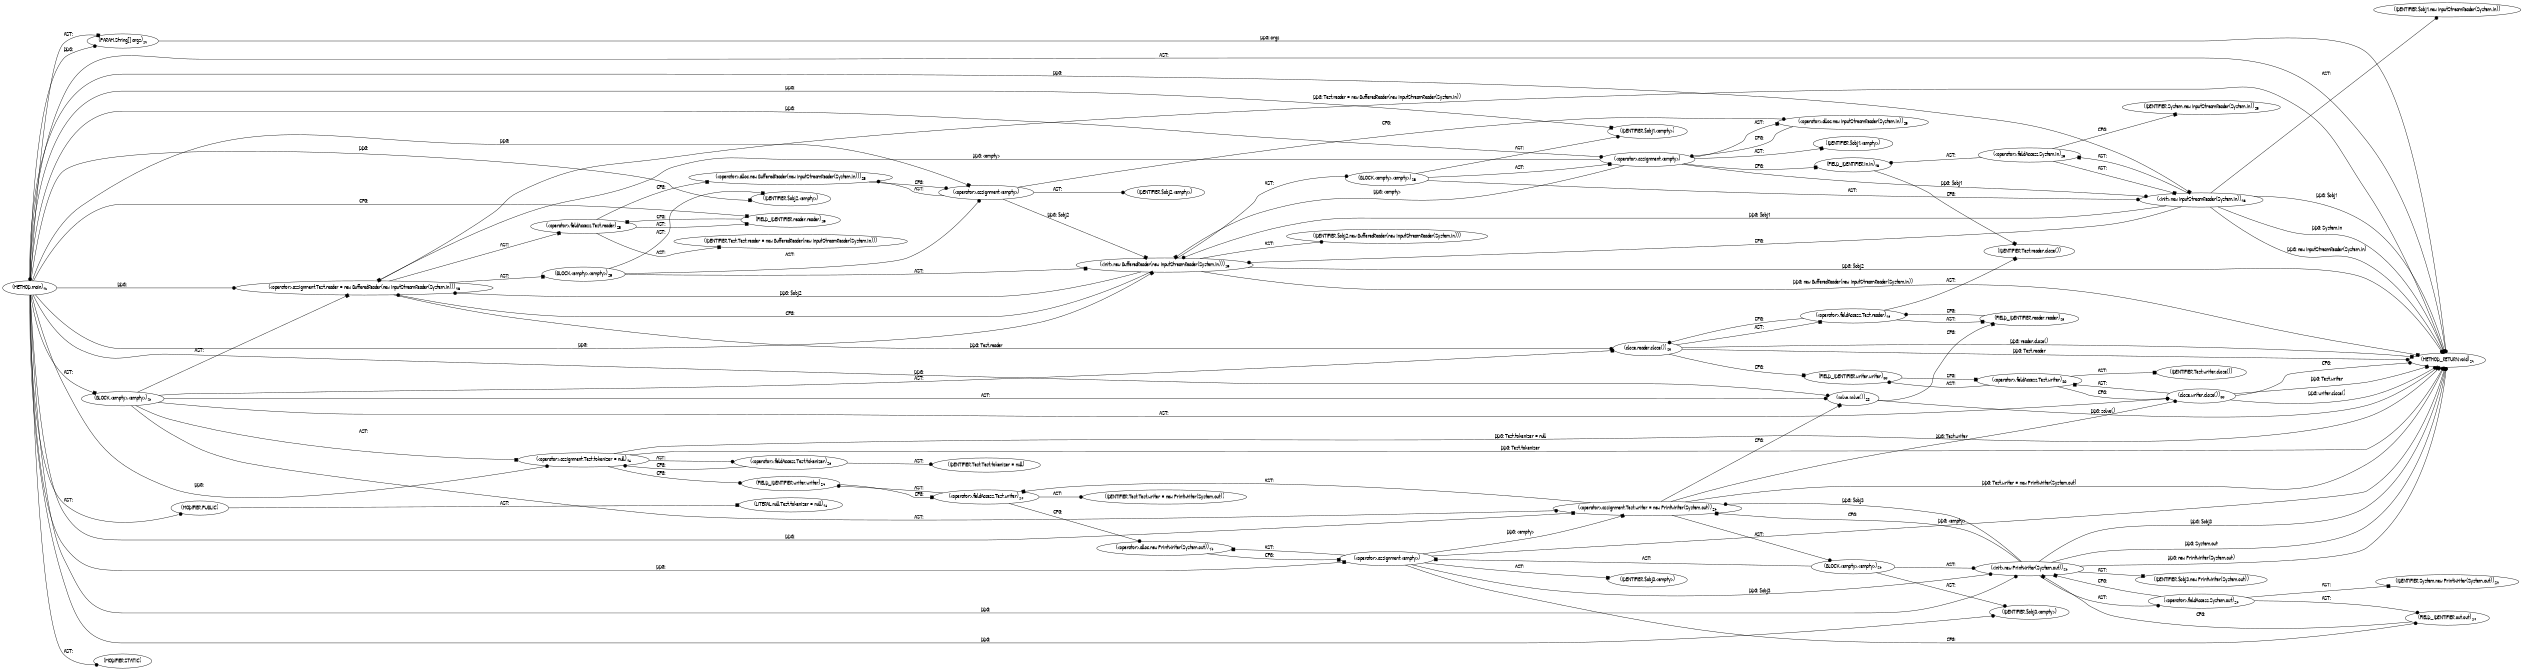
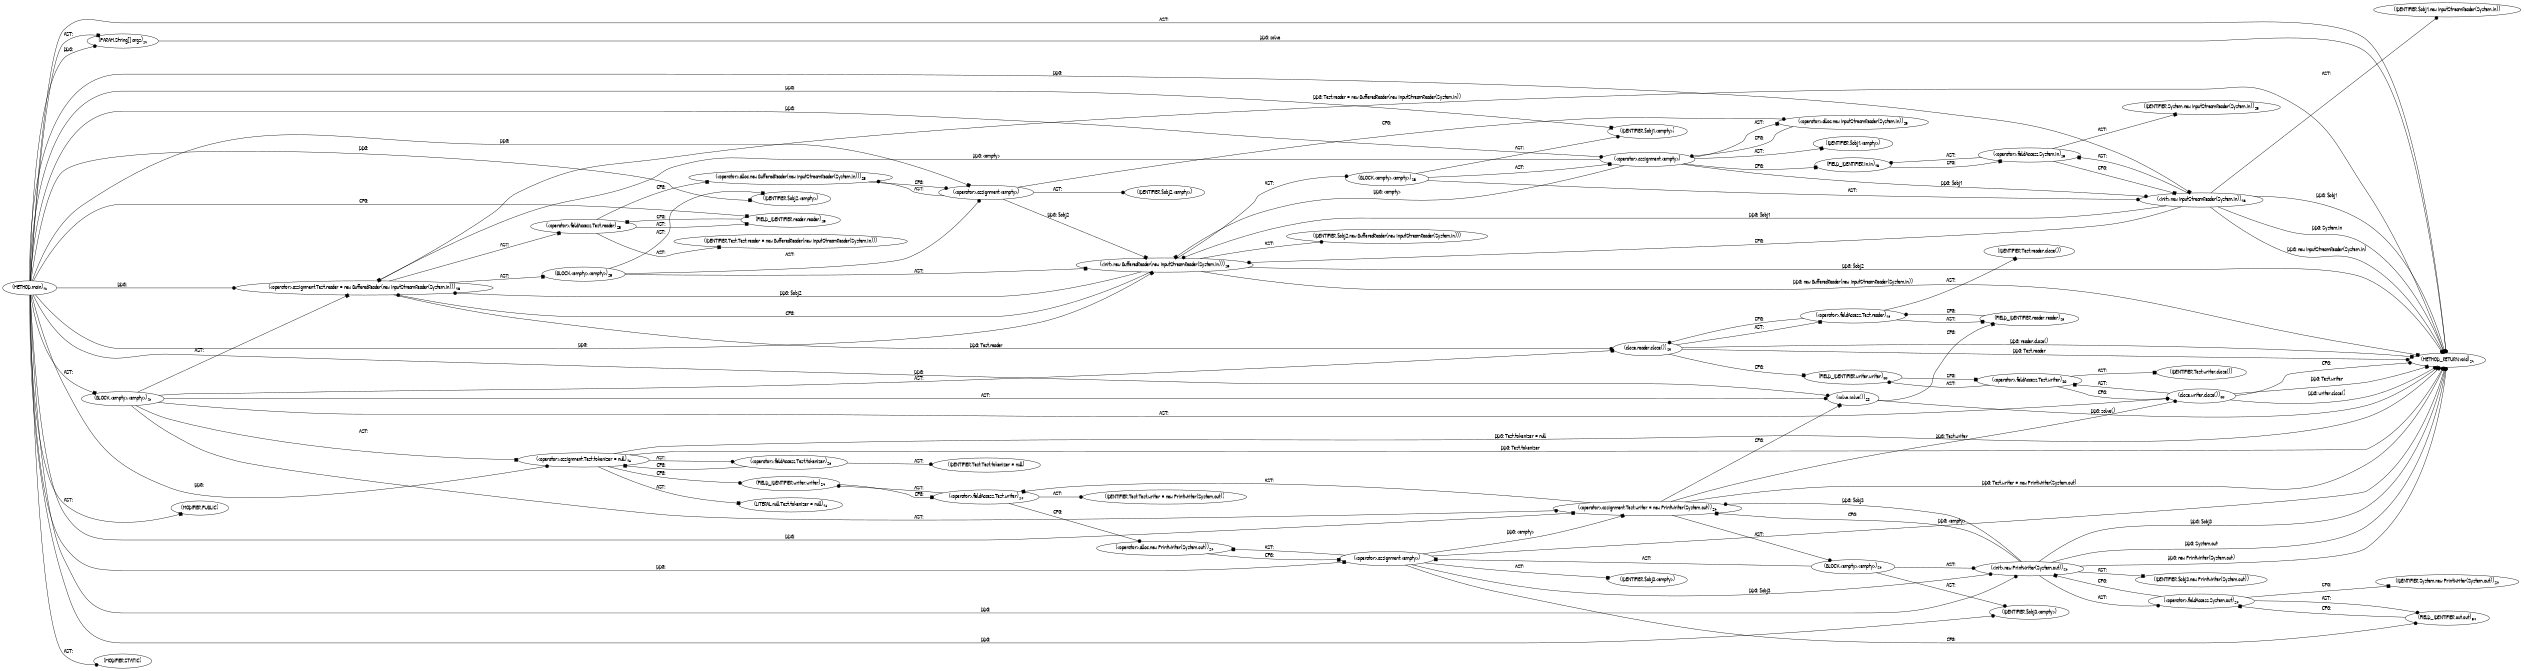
edge "(PARAM,String[] args)" -> "(METHOD_RETURN,void)": label "DDG: args" -> "DDG: solve"
edge "(METHOD_RETURN,void)" -> "(METHOD,main)": reversed
edge "(<operator>.fieldAccess,System.in)" -> "(IDENTIFIER,System,new InputStreamReader(System.in))": label "CFG: " -> "AST: "
edge "(<operator>.fieldAccess,System.in)" -> "(<init>,new InputStreamReader(System.in))": label "AST: " -> "CFG: "
edge "(FIELD_IDENTIFIER,in,in)" -> "(IDENTIFIER,Test,reader.close())": now "(FIELD_IDENTIFIER,in,in)" -> "(<operator>.fieldAccess,System.in)"
edge "(<operator>.fieldAccess,Test.tokenizer)" -> "(<operator>.assignment,Test.tokenizer = null)": arrowhead dot -> box
edge "(METHOD,main)" -> "(MODIFIER,PUBLIC)": arrowhead dot -> box
edge "(MODIFIER,PUBLIC)" -> "(LITERAL,null,Test.tokenizer = null)": now "(<operator>.assignment,Test.tokenizer = null)" -> "(LITERAL,null,Test.tokenizer = null)"
node "(<operator>.alloc,new PrintWriter(System.out))": text "17" -> "27"
edge "(<operator>.fieldAccess,System.out)" -> "(IDENTIFIER,System,new PrintWriter(System.out))": label "AST: " -> "CFG: "
node "(FIELD_IDENTIFIER,out,out)": text "27" -> "57"
edge "(FIELD_IDENTIFIER,out,out)" -> "(<init>,new PrintWriter(System.out))": now "(FIELD_IDENTIFIER,out,out)" -> "(<operator>.fieldAccess,System.out)"
